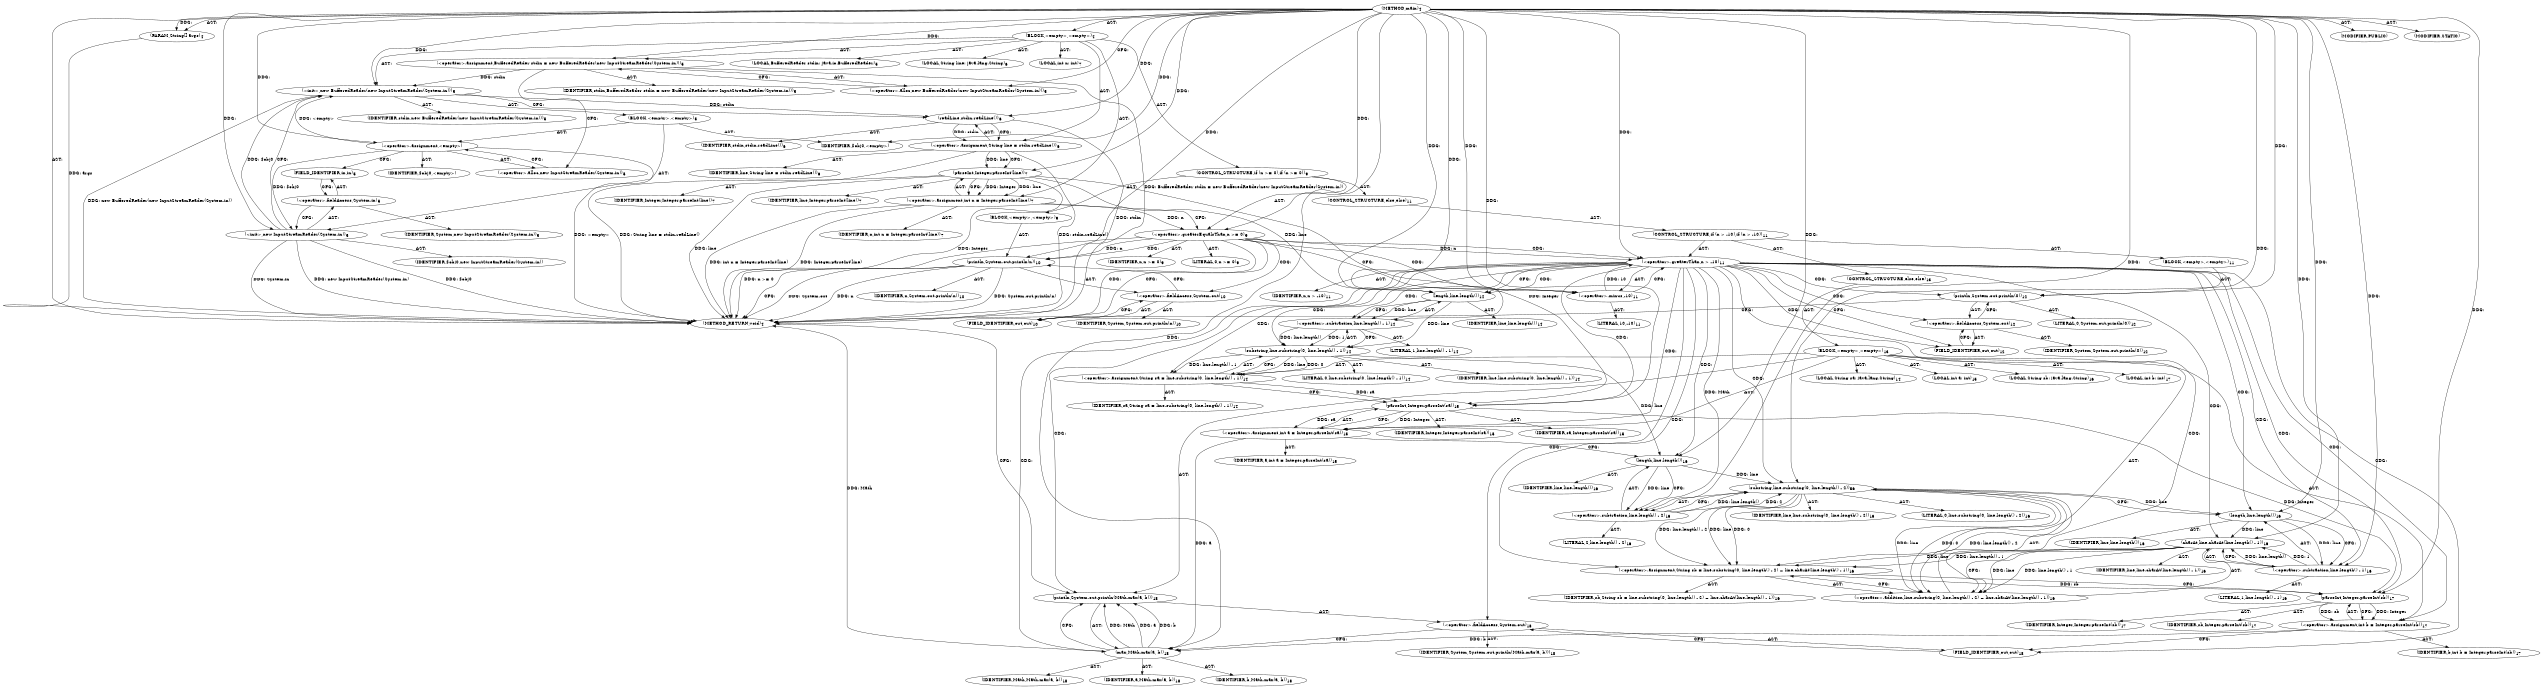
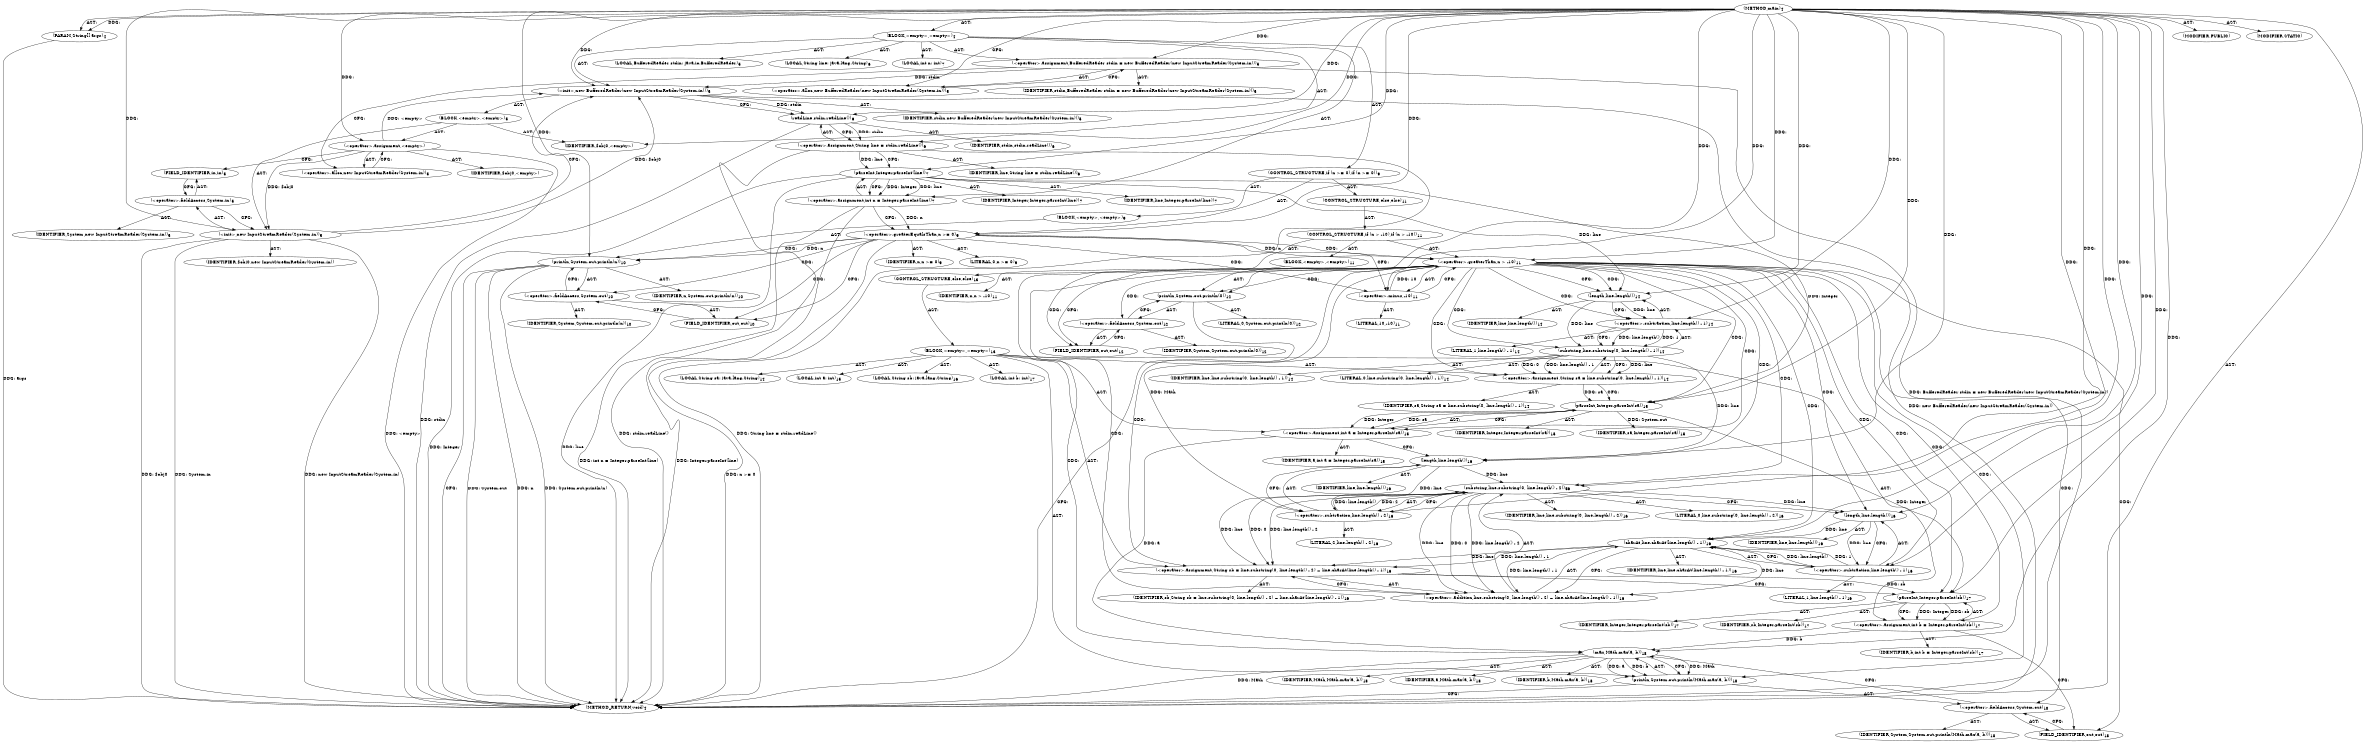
node "(IDENTIFIER,n,int n = Integer.parseInt(line))": removed
edge "(METHOD_RETURN,void)" -> "(println,System.out.println(Math.max(a, b)))": reversed
edge "(parseInt,Integer.parseInt(sa))" -> "(IDENTIFIER,sa,Integer.parseInt(sa))": label "AST: " -> "DDG: System.out"
